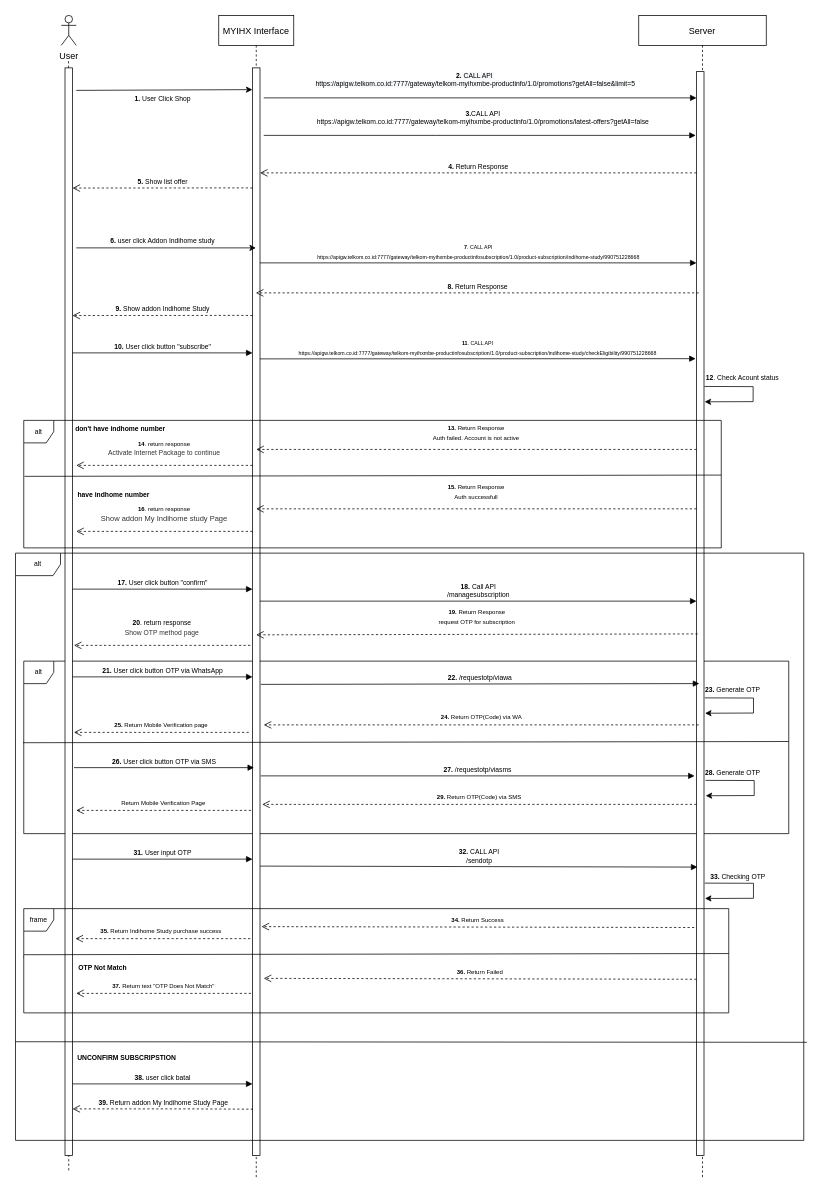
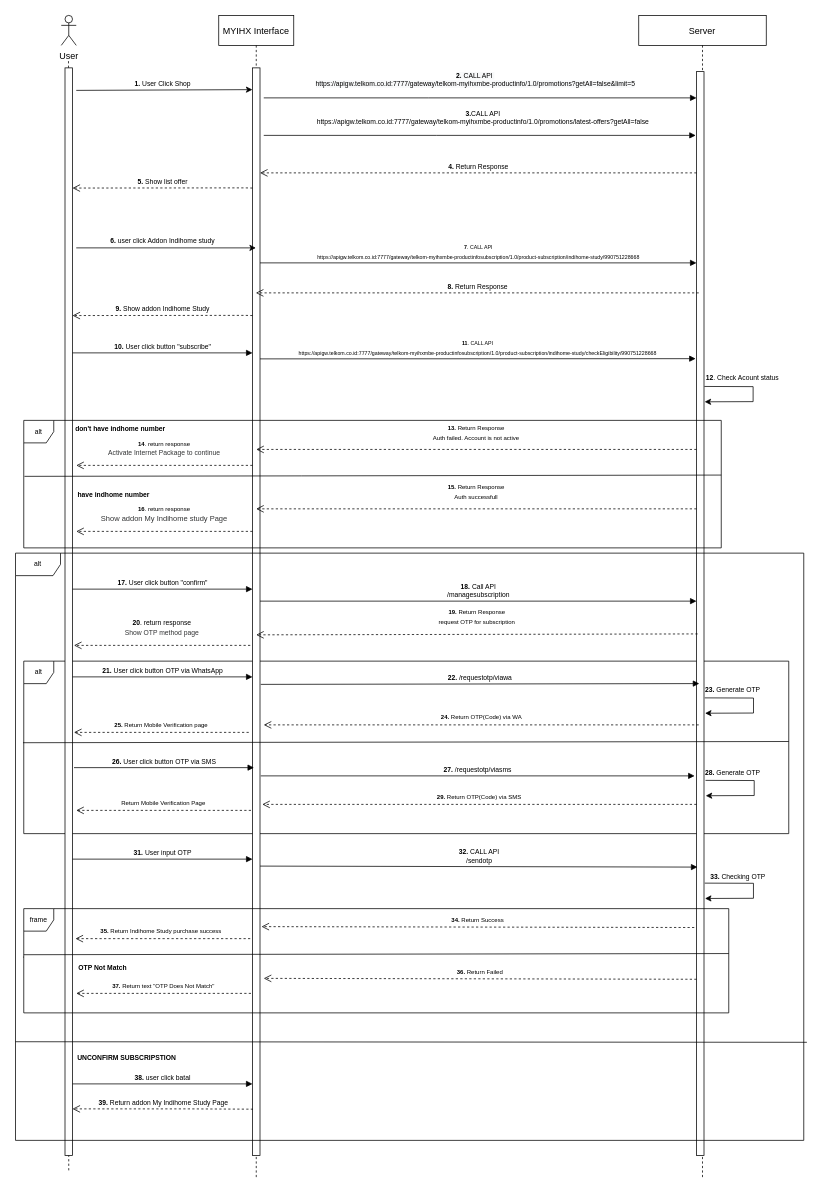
node "1. User Click Shop": moved (162, 98) -> (162, 83)
